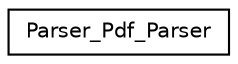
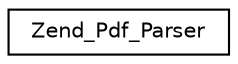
node "Parser_Pdf_Parser": label "Parser_Pdf_Parser" -> "Zend_Pdf_Parser"
